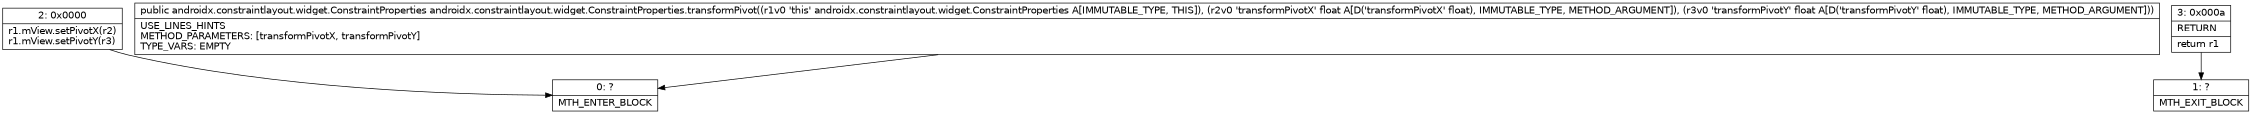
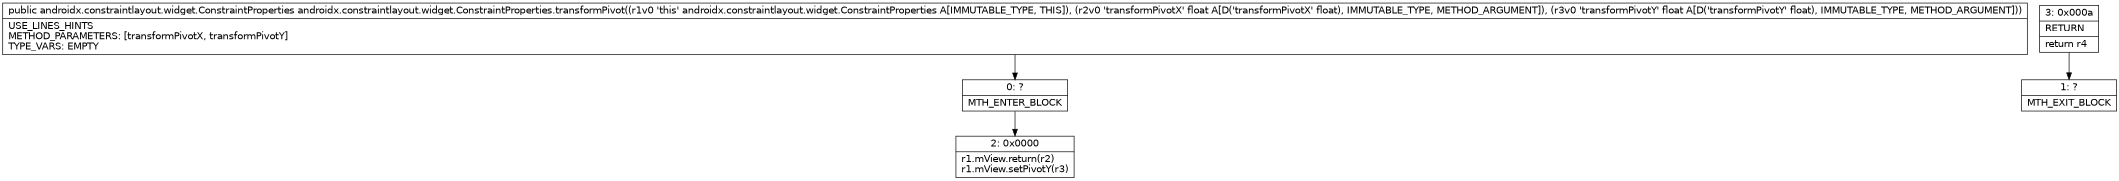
node "2: 0x0000": text "r1.mView.setPivotX(r2)" -> "r1.mView.return(r2)"
node "3: 0x000a": text "return r1" -> "return r4"
edge "2: 0x0000" -> "0: ?": reversed
